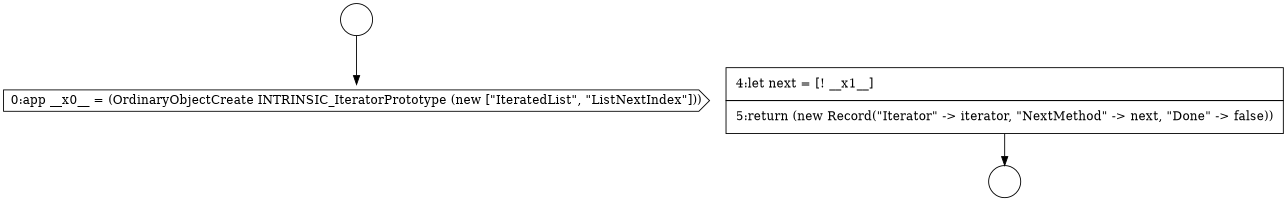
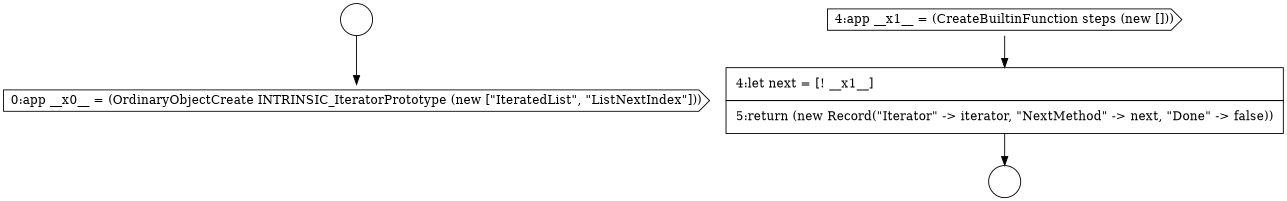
node "4:app __x1__ = (CreateBuiltinFunction steps (new []))": added
